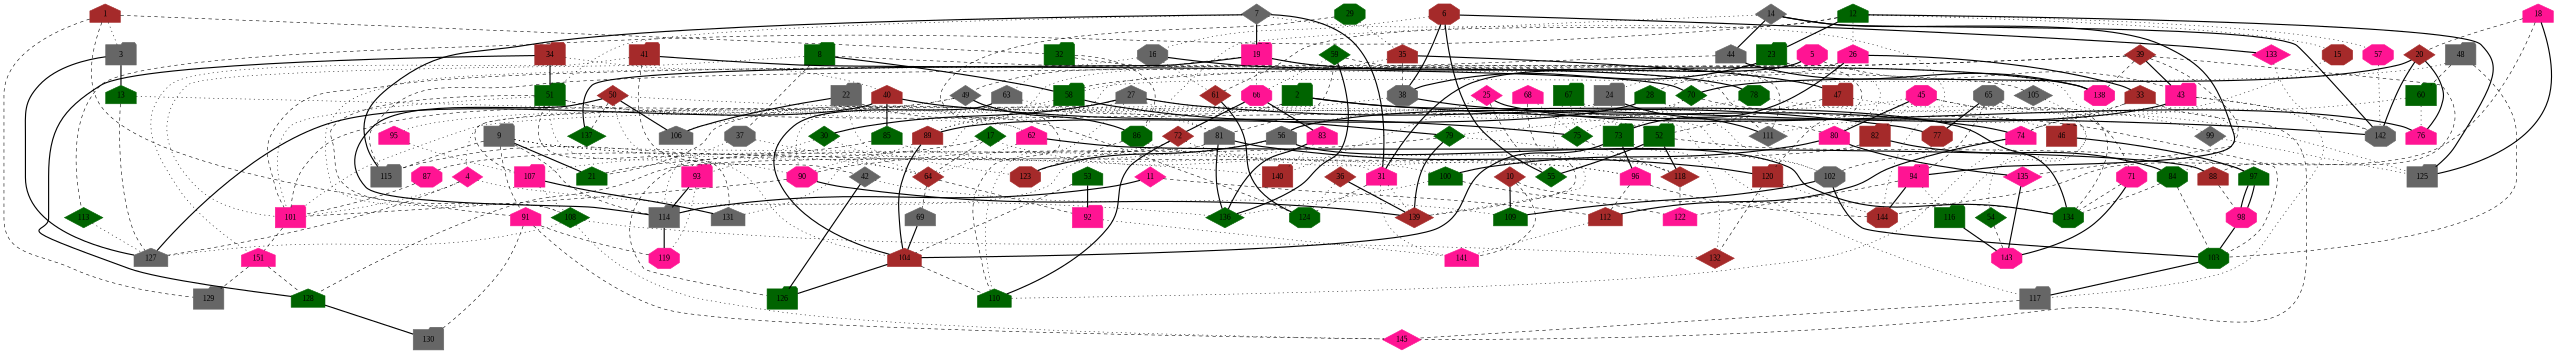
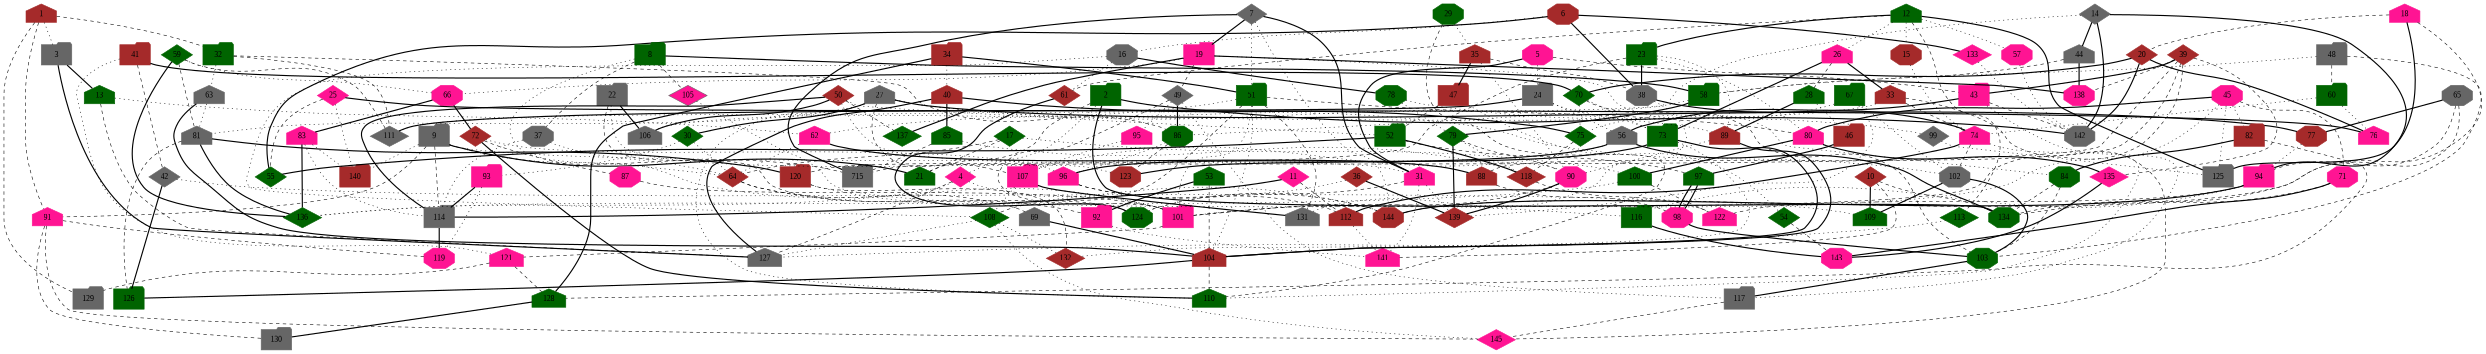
node "68": removed
node "105": fillcolor gray40 -> deeppink
node "115": label "115" -> "715"
node "151": label "151" -> "121"
